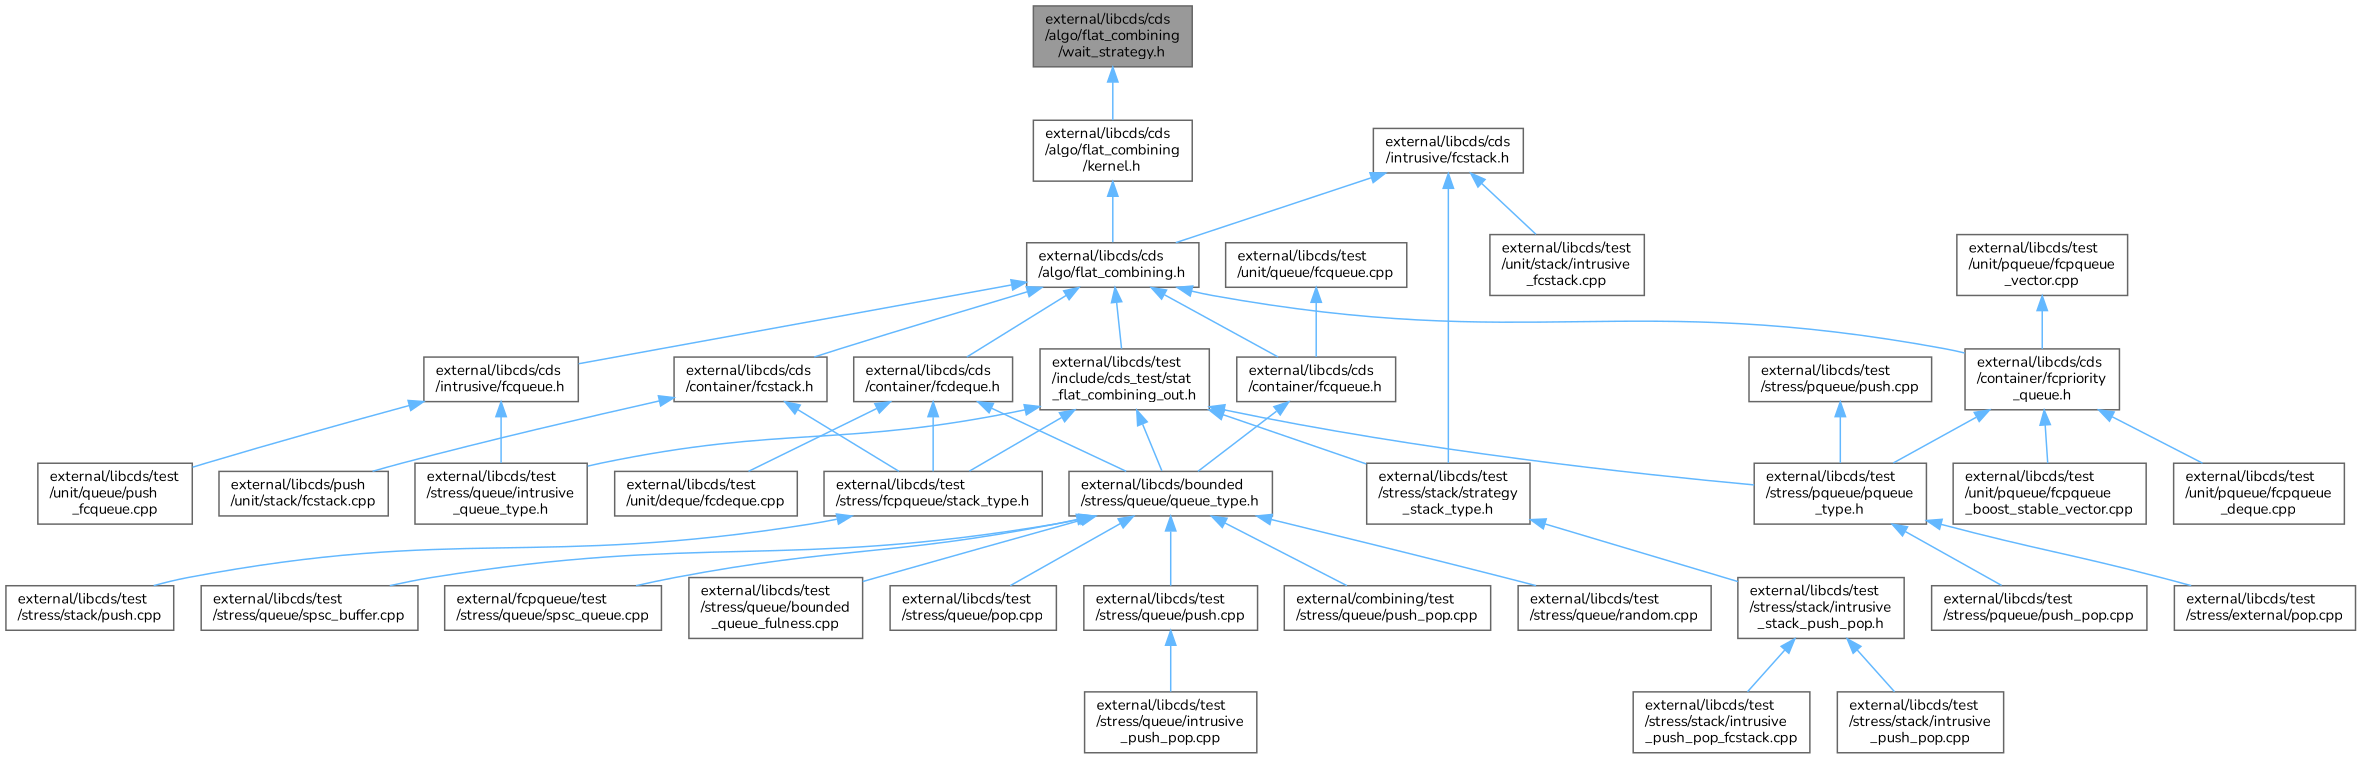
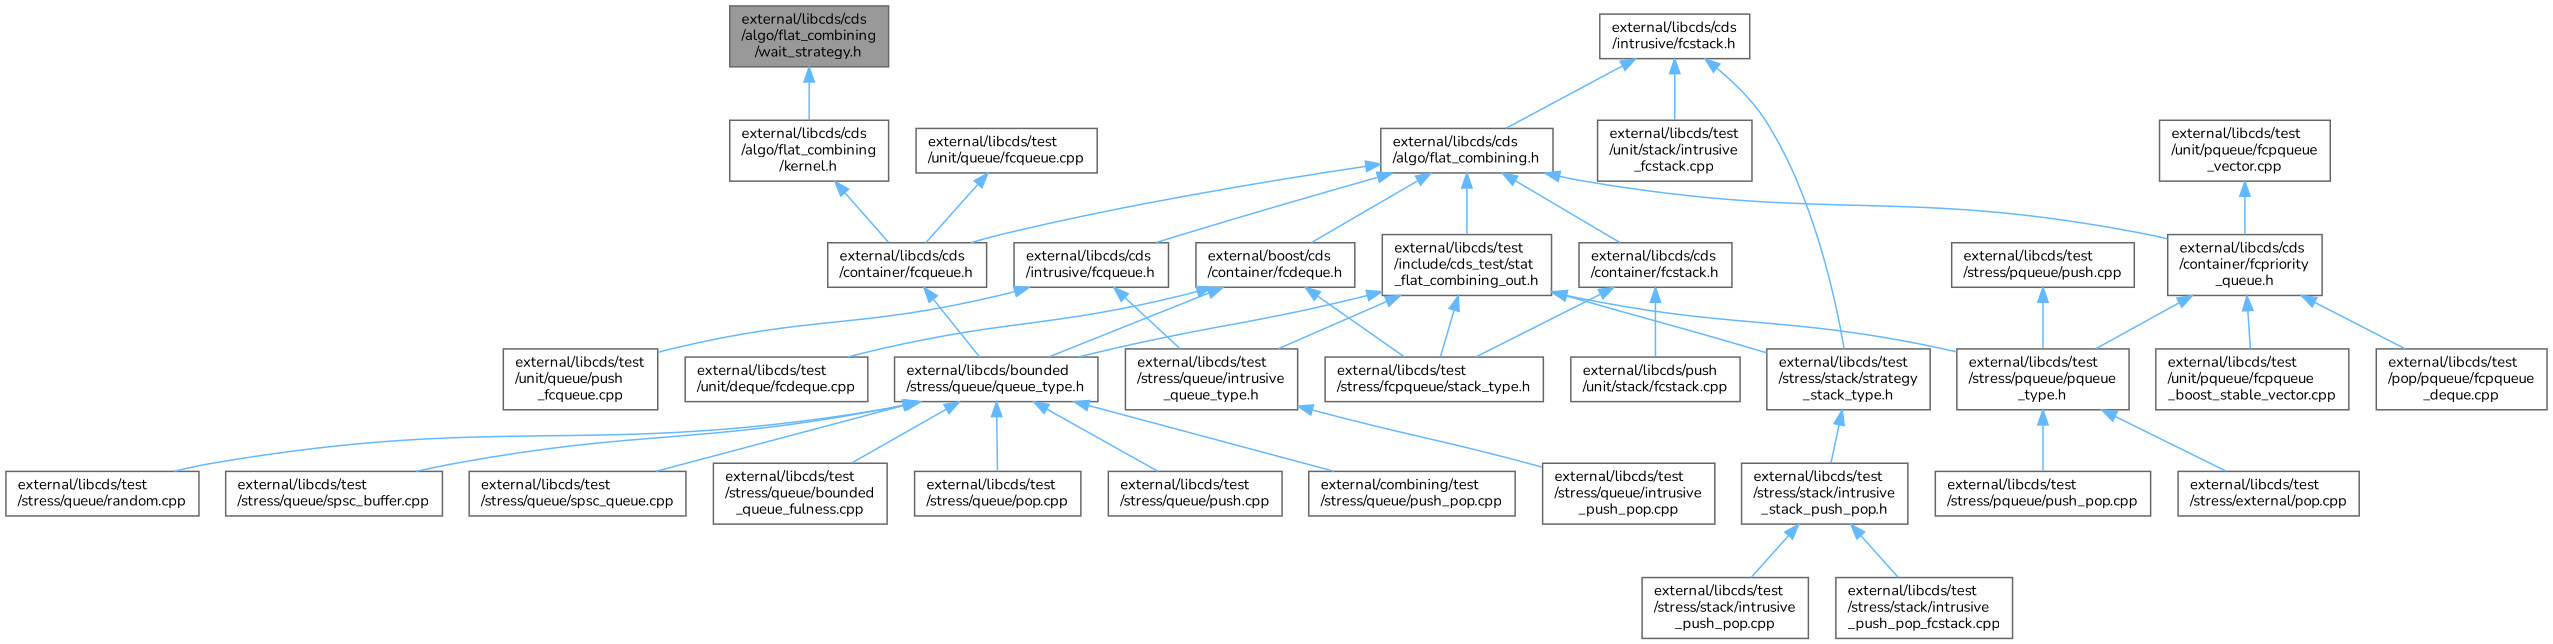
edge "external/libcds/cds /algo/flat_combining.h" -> "external/libcds/cds /algo/flat_combining /kernel.h": now "external/libcds/cds /container/fcqueue.h" -> "external/libcds/cds /algo/flat_combining /kernel.h"
node "external/libcds/cds /container/fcdeque.h": label "external/libcds/cds /container/fcdeque.h" -> "external/boost/cds /container/fcdeque.h"
node "external/libcds/test /unit/pqueue/fcpqueue _deque.cpp": label "external/libcds/test /unit/pqueue/fcpqueue _deque.cpp" -> "external/libcds/test /pop/pqueue/fcpqueue _deque.cpp"
node "external/libcds/test /stress/stack/push.cpp": removed
node "external/fcpqueue/test /stress/queue/spsc_queue.cpp": label "external/fcpqueue/test /stress/queue/spsc_queue.cpp" -> "external/libcds/test /stress/queue/spsc_queue.cpp"
edge "external/libcds/test /stress/queue/intrusive _push_pop.cpp" -> "external/libcds/test /stress/queue/push.cpp": now "external/libcds/test /stress/queue/intrusive _push_pop.cpp" -> "external/libcds/test /stress/queue/intrusive _queue_type.h"
